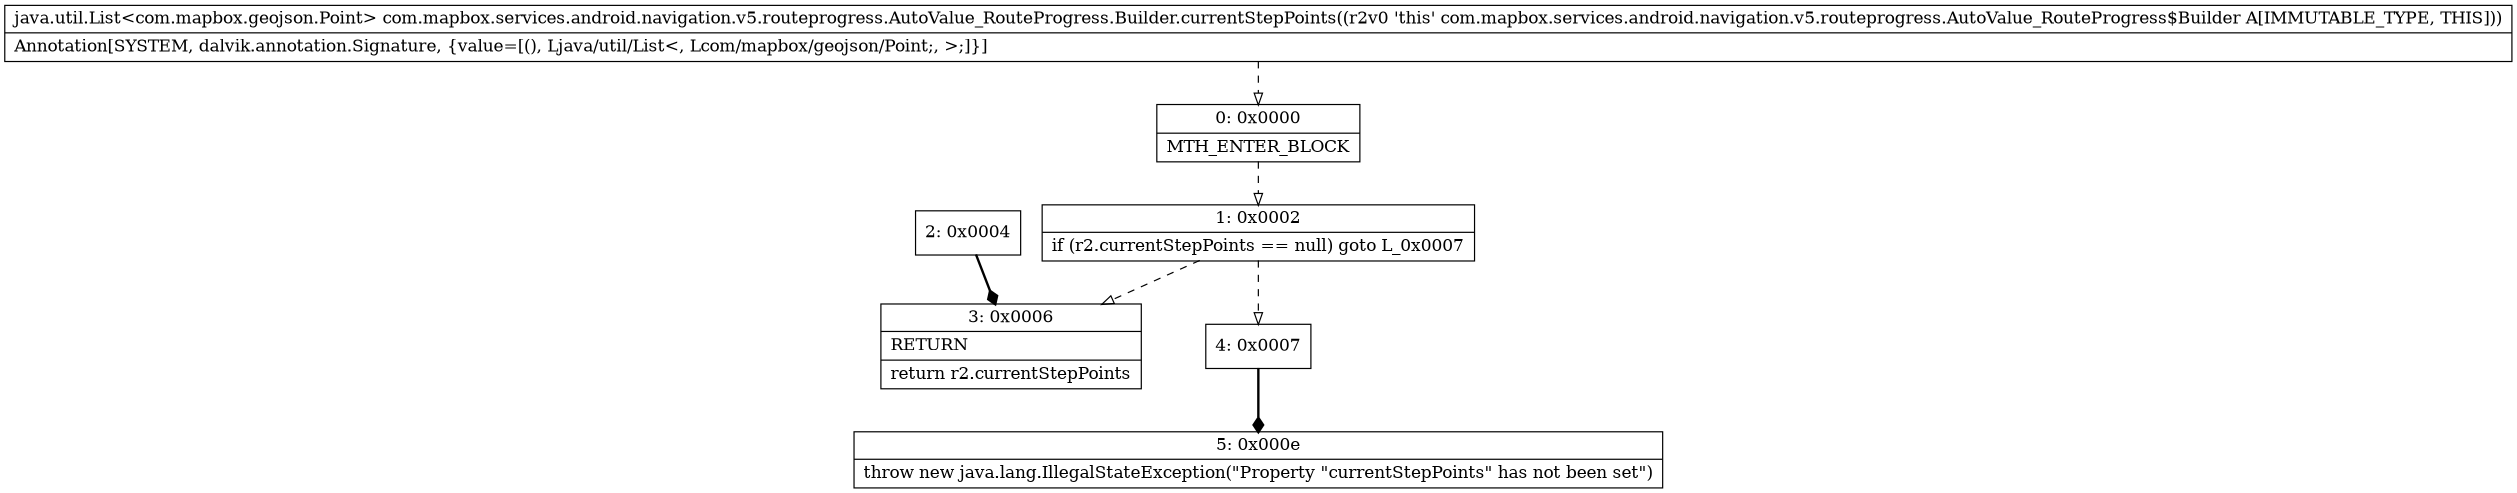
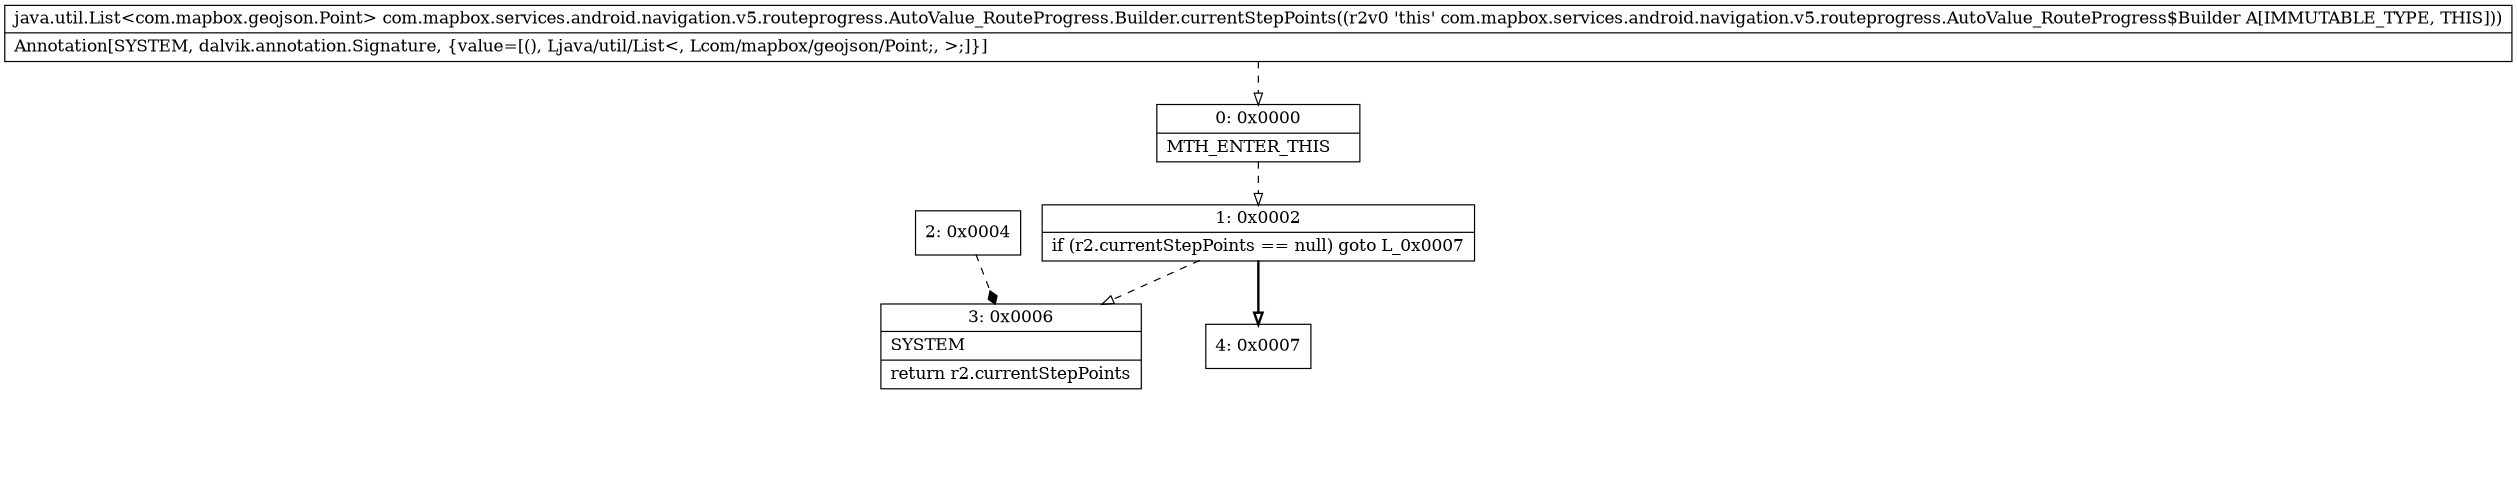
node "0: 0x0000": text "MTH_ENTER_BLOCK" -> "MTH_ENTER_THIS"
edge "2: 0x0004" -> "3: 0x0006": style bold -> dashed
edge "1: 0x0002" -> "4: 0x0007": style dashed -> bold
node "3: 0x0006": text "RETURN" -> "SYSTEM"
node "5: 0x000e": removed
